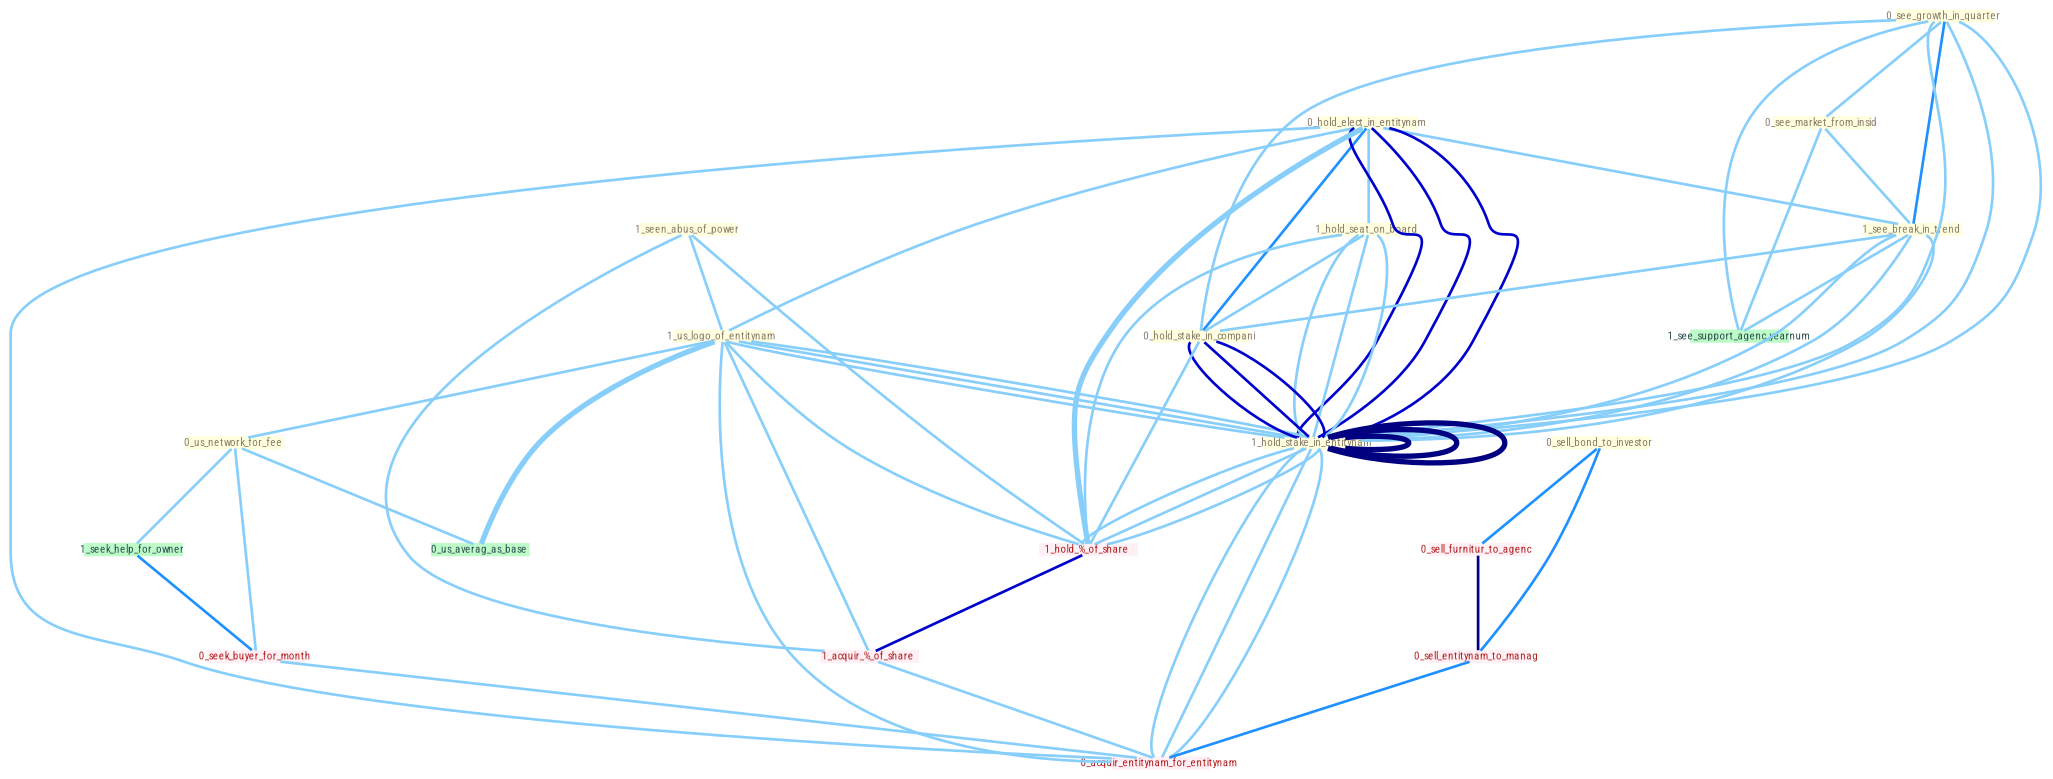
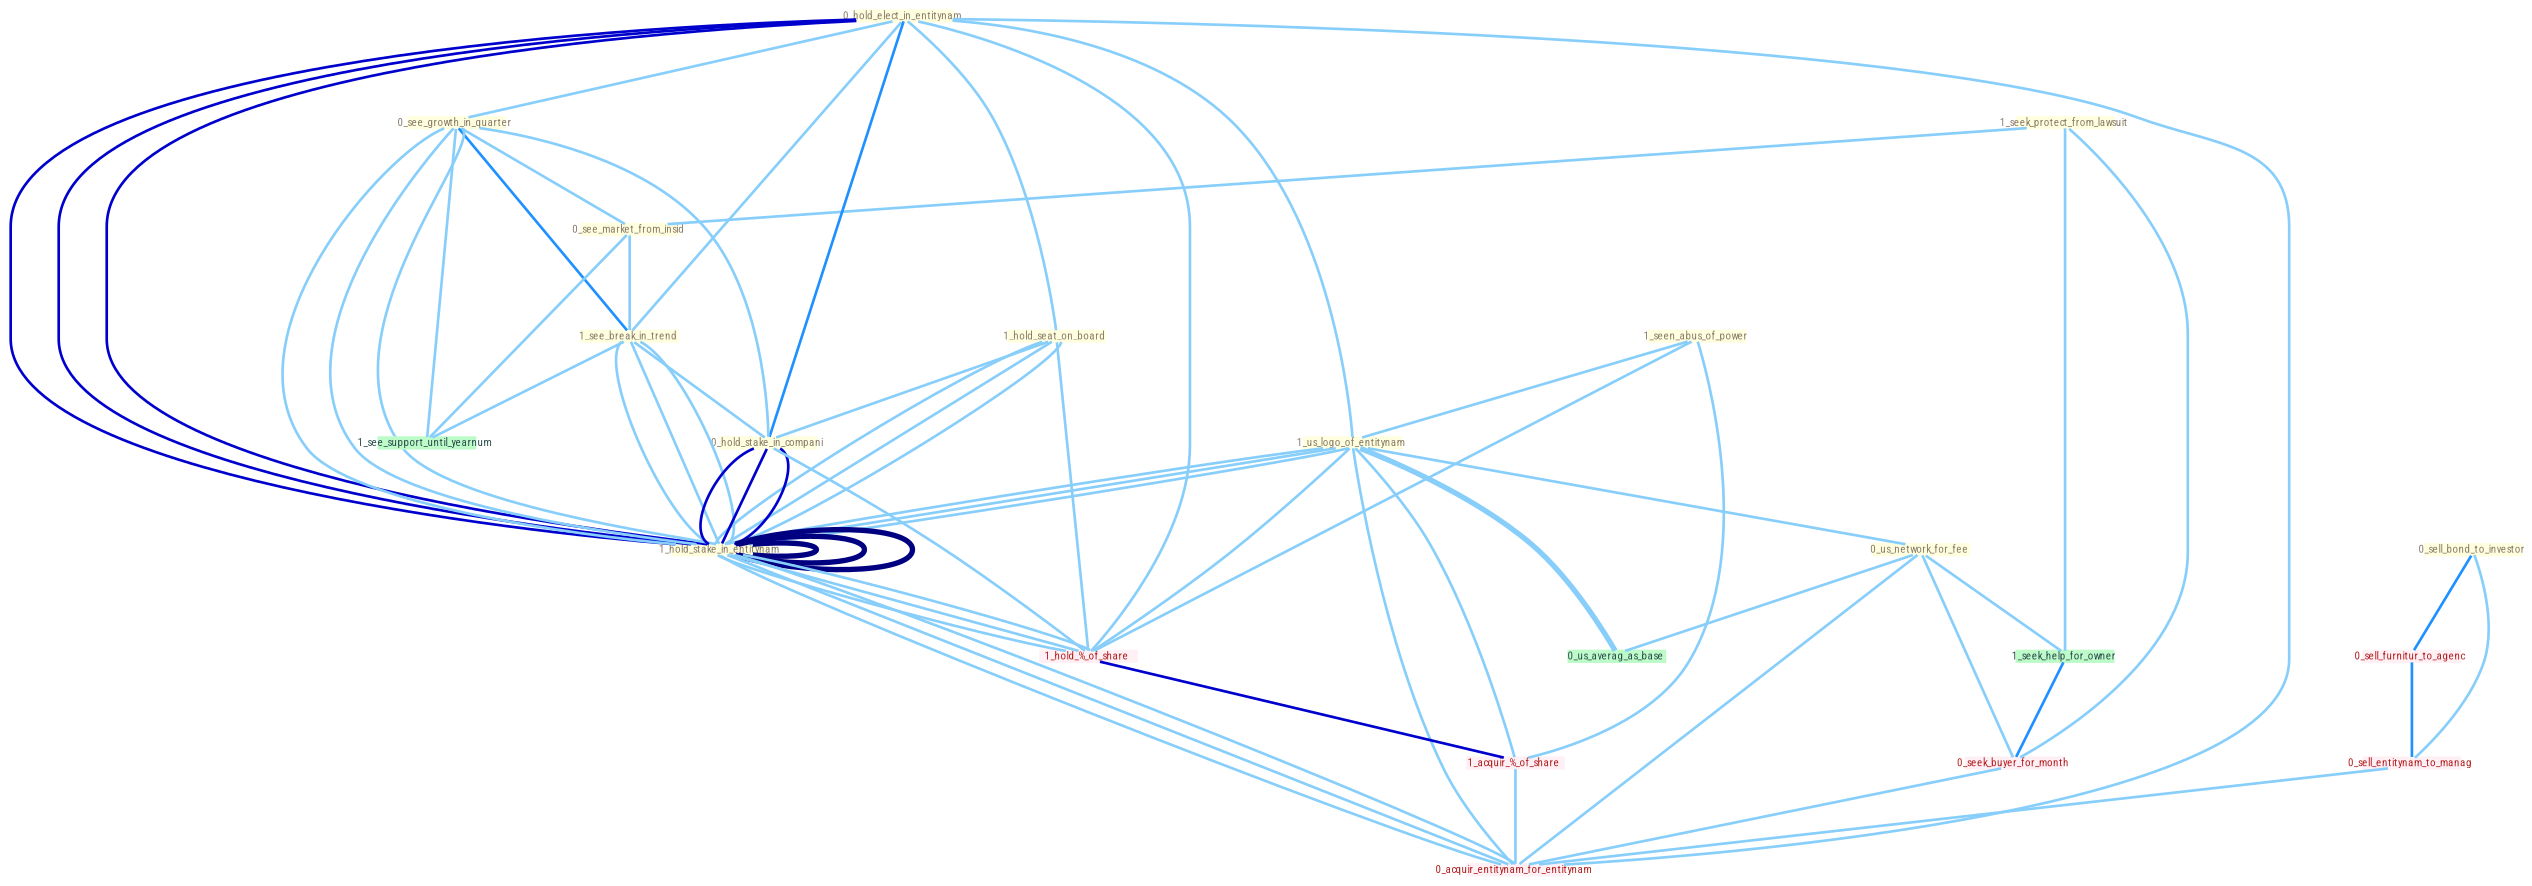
edge "0_hold_elect_in_entitynam" -- "0_see_growth_in_quarter": added
node "1_seek_protect_from_lawsuit": added
edge "0_hold_elect_in_entitynam" -- "1_hold_%_of_share": style bold -> solid
node "1_see_support_agenc_yearnum": label "1_see_support_agenc_yearnum" -> "1_see_support_until_yearnum"
edge "0_sell_bond_to_investor" -- "0_sell_entitynam_to_manag": color #1e90ff -> #87cefa
edge "0_sell_furnitur_to_agenc" -- "0_sell_entitynam_to_manag": color #000080 -> #1e90ff
edge "0_us_network_for_fee" -- "0_acquir_entitynam_for_entitynam": added
edge "0_sell_entitynam_to_manag" -- "0_acquir_entitynam_for_entitynam": color #1e90ff -> #87cefa
